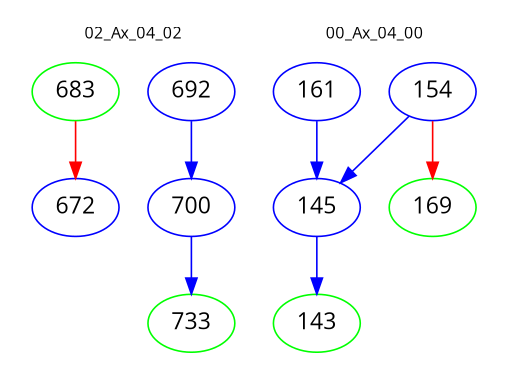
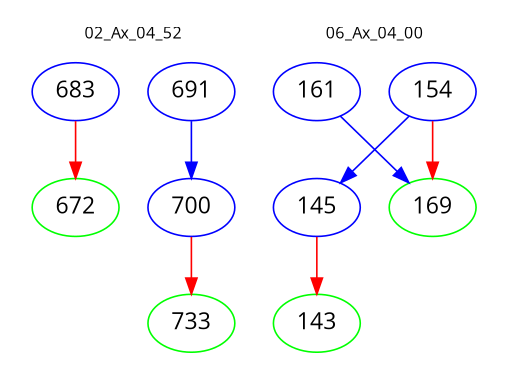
cluster "02_Ax_04_02": label "02_Ax_04_02" -> "02_Ax_04_52"
cluster "00_Ax_04_00": label "00_Ax_04_00" -> "06_Ax_04_00"
node "683": color green -> blue
node "692": label "692" -> "691"
edge "161" -> "145": now "161" -> "169"
node "672": color blue -> green
edge "700" -> "733": color blue -> red
edge "145" -> "143": color blue -> red
